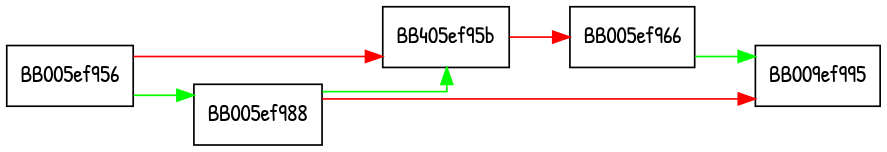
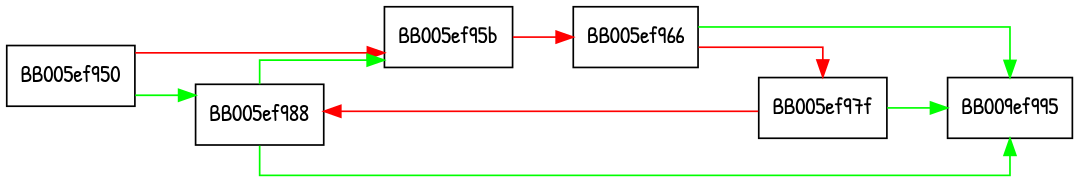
node "BB405ef95b": label "BB405ef95b" -> "BB005ef95b"
node "BB005ef956": label "BB005ef956" -> "BB005ef950"
edge "BB005ef988" -> "BB009ef995": color red -> green
node "BB005ef97f": added
